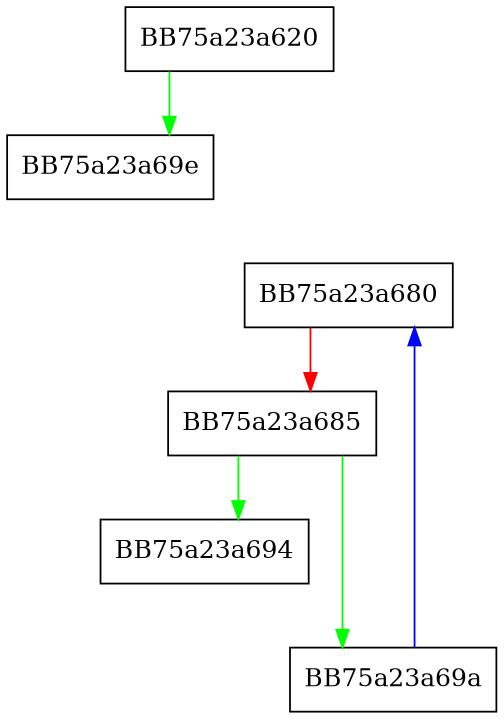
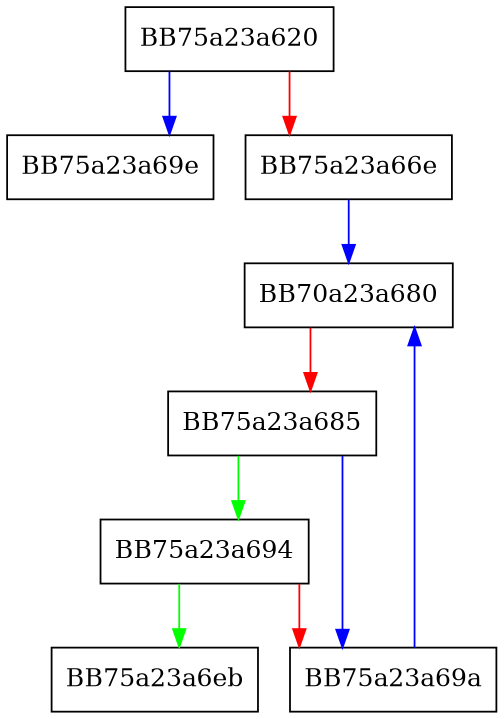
edge "BB75a23a620" -> "BB75a23a69e": color green -> blue
node "BB75a23a66e": added
node "BB75a23a680": label "BB75a23a680" -> "BB70a23a680"
edge "BB75a23a685" -> "BB75a23a69a": color green -> blue
edge "BB75a23a694" -> "BB75a23a69a": added
node "BB75a23a6eb": added
